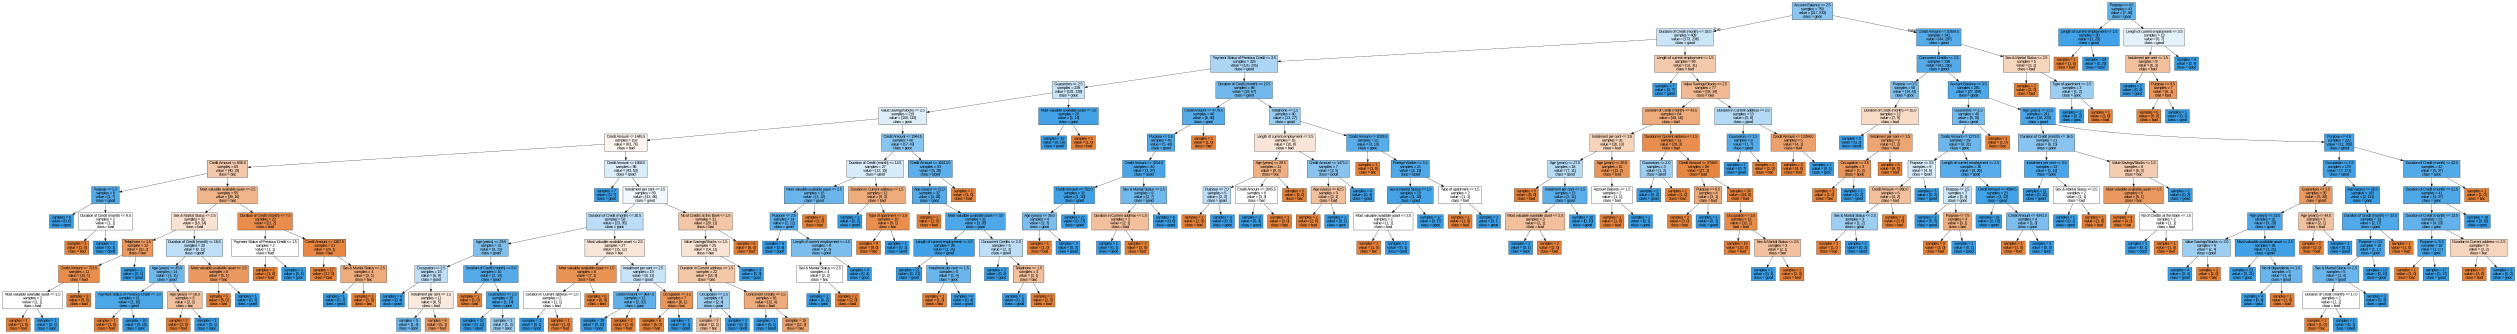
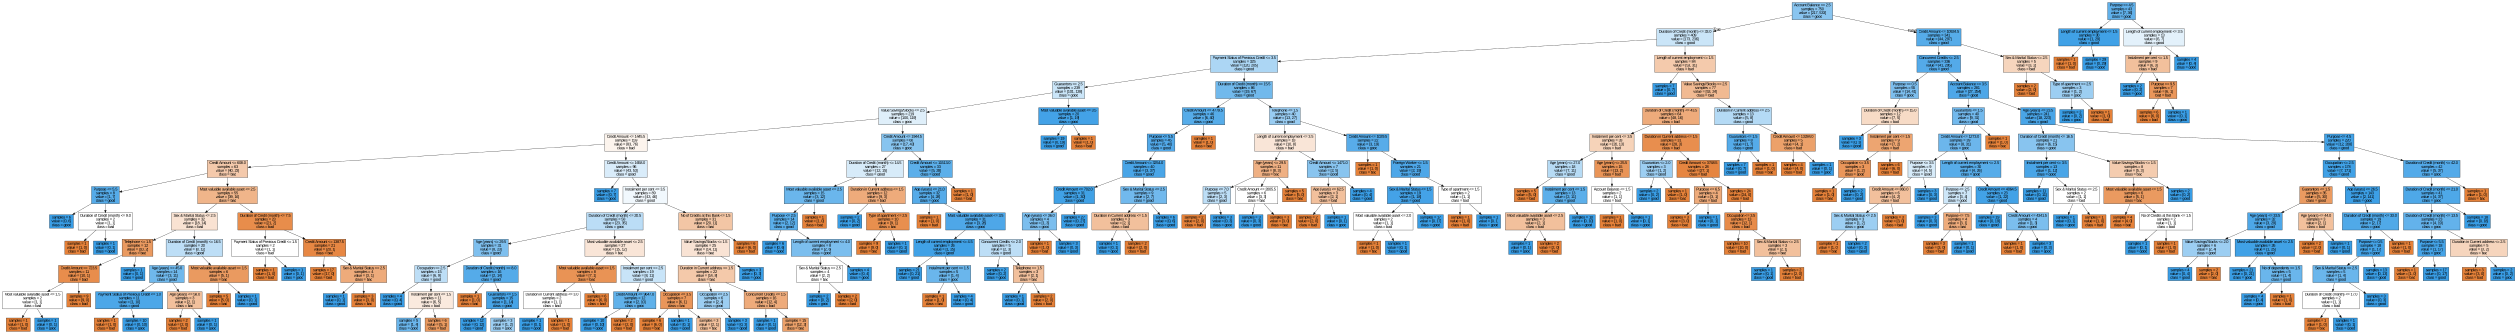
edge "Purpose <= 2.5 samples = 7 value = [3, 4] class = good" -> "Purpose <= 7.5 samples = 4 value = [3, 1] class = bad": reversed
edge "Guarantors <= 1.5 samples = 35 value = [5, 30] class = good" -> "Age (years) <= 44.0 samples = 3 value = [2, 1] class = bad": removed
node "Occupation <= 3.5 samples = 13 value = [12, 1] bad = bad": label "Occupation <= 3.5 samples = 13 value = [12, 1] bad = bad" -> "Occupation <= 3.5 samples = 13 value = [12, 1] class = bad"
edge "Occupation <= 2.5 samples = 6 value = [2, 4] class = good" -> "samples = 3 value = [2, 1] class = bad": now "Occupation <= 3.5 samples = 7 value = [6, 1] class = bad" -> "samples = 3 value = [2, 1] class = bad"
